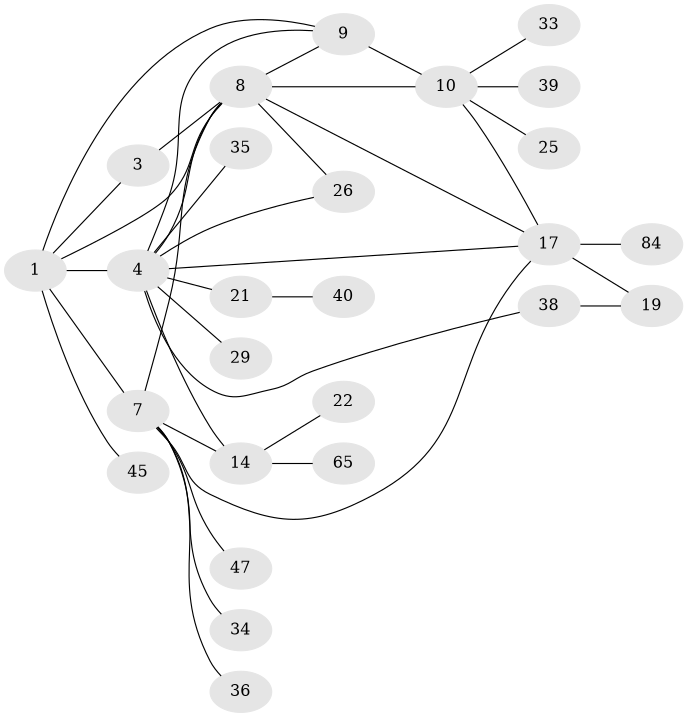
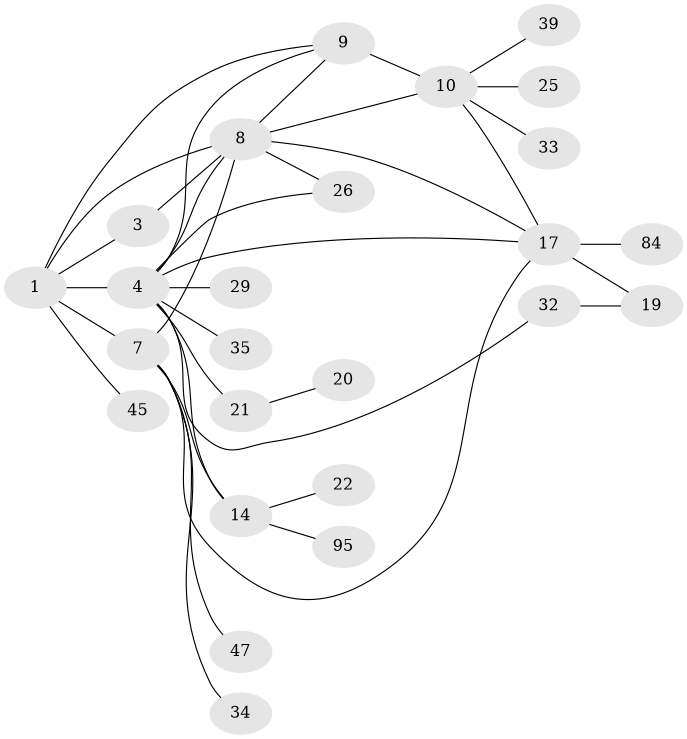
node "40": label "40" -> "20"
node "38": label "38" -> "32"
node "65": label "65" -> "95"
node "36": removed
